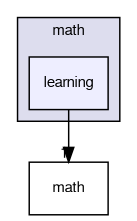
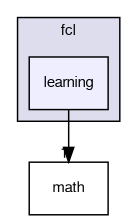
cluster "math": label "math" -> "fcl"
